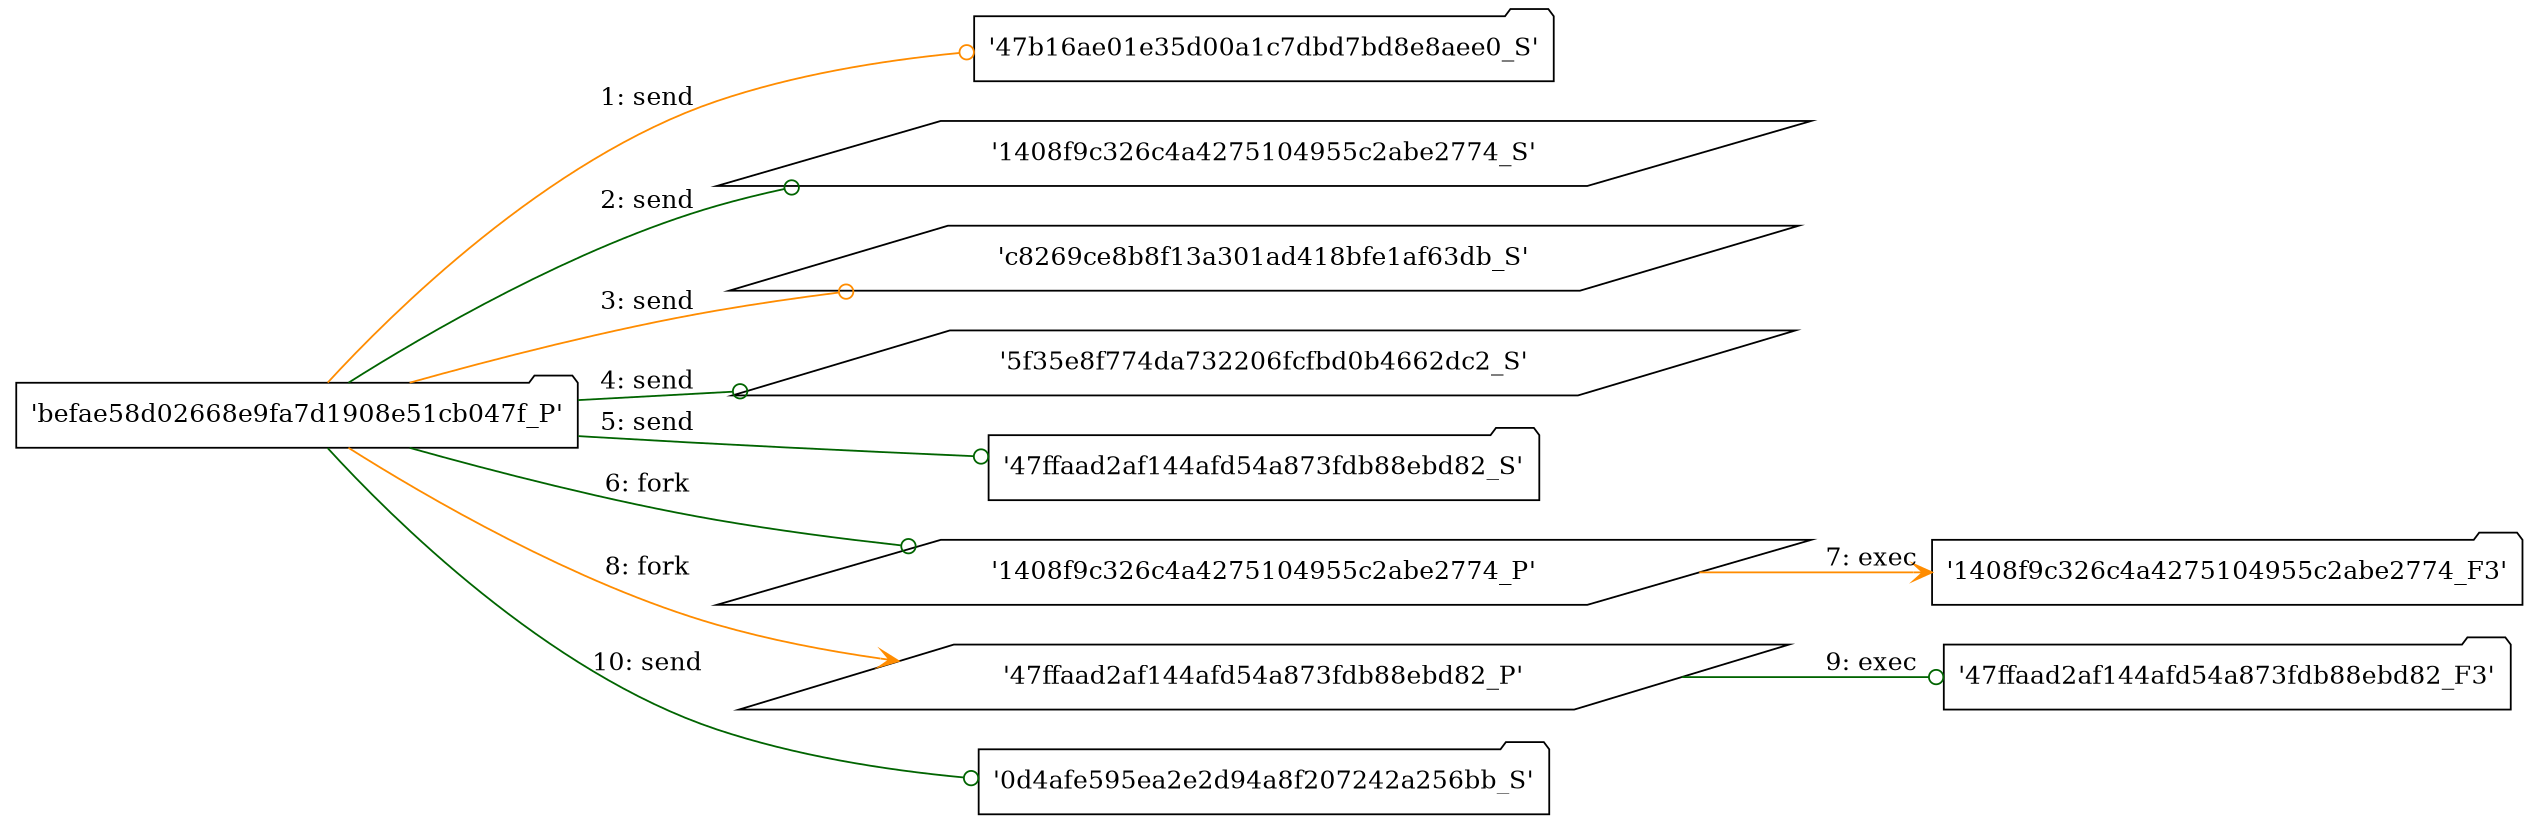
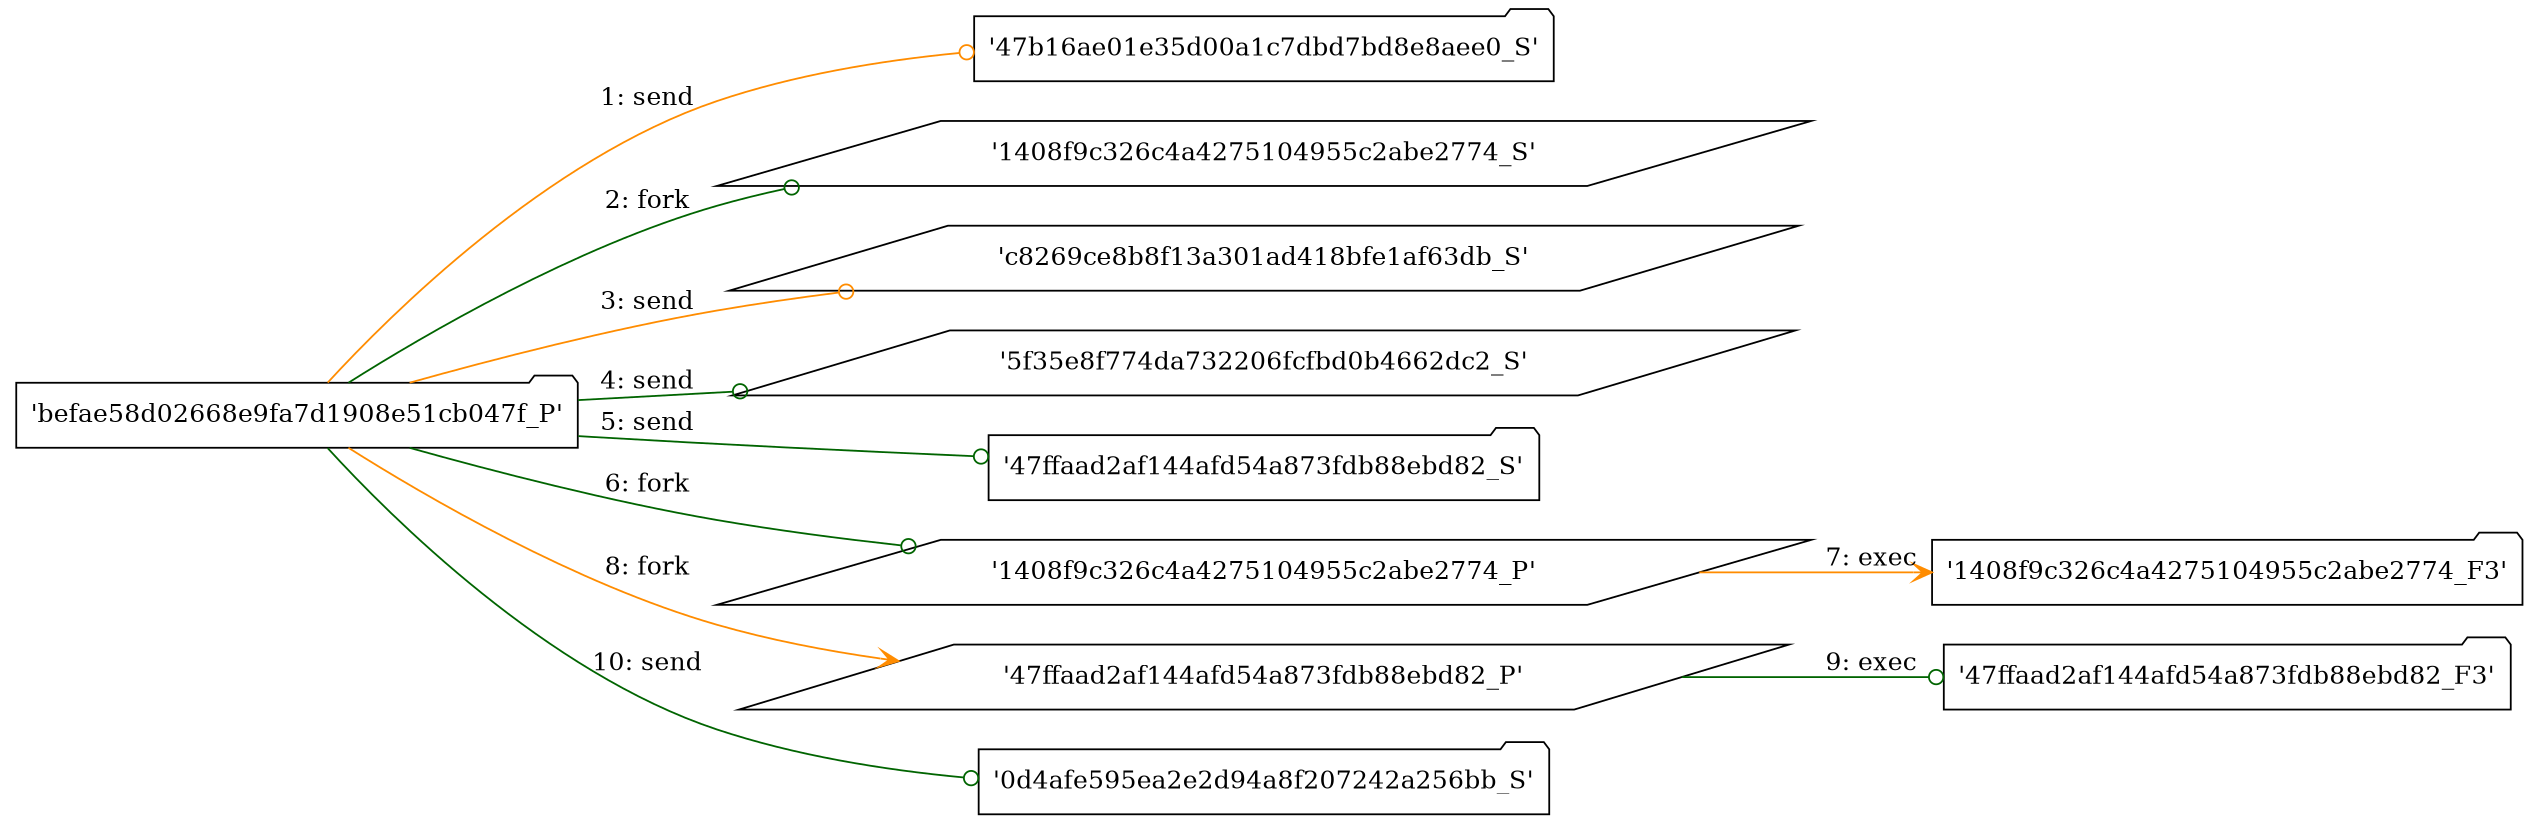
edge "'befae58d02668e9fa7d1908e51cb047f_P'" -> "'1408f9c326c4a4275104955c2abe2774_S'": label "2: send" -> "2: fork"
